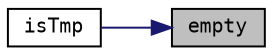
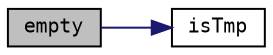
edge "isTmp" -> "empty": reversed
